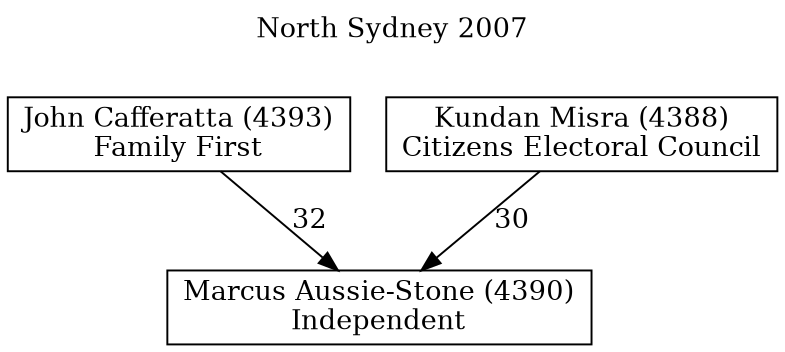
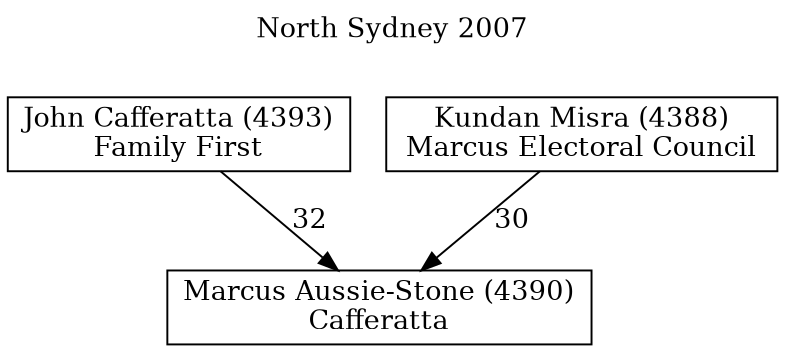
node "Kundan Misra (4388) Citizens Electoral Council": label "Kundan Misra (4388) Citizens Electoral Council" -> "Kundan Misra (4388) Marcus Electoral Council"
node "Marcus Aussie-Stone (4390) Independent": label "Marcus Aussie-Stone (4390) Independent" -> "Marcus Aussie-Stone (4390) Cafferatta"
